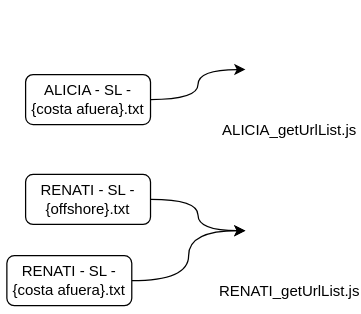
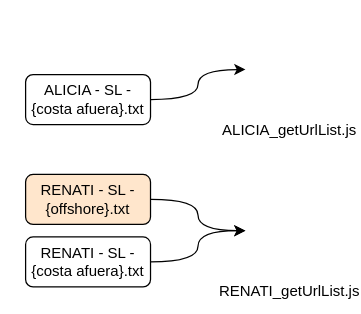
node "RENATI - SL - {offshore}.txt": fillcolor #ffffff -> #ffe6cc
node "RENATI - SL - {costa afuera}.txt": moved (69, 281) -> (88, 262)
